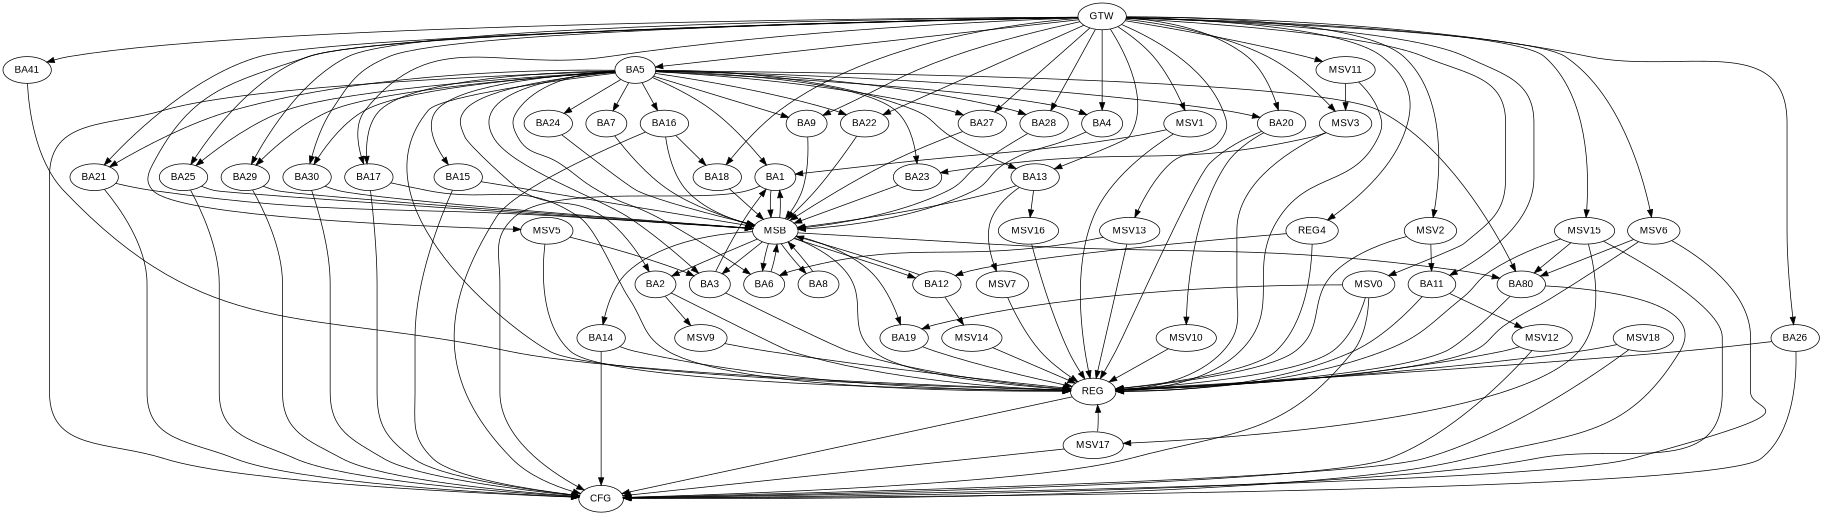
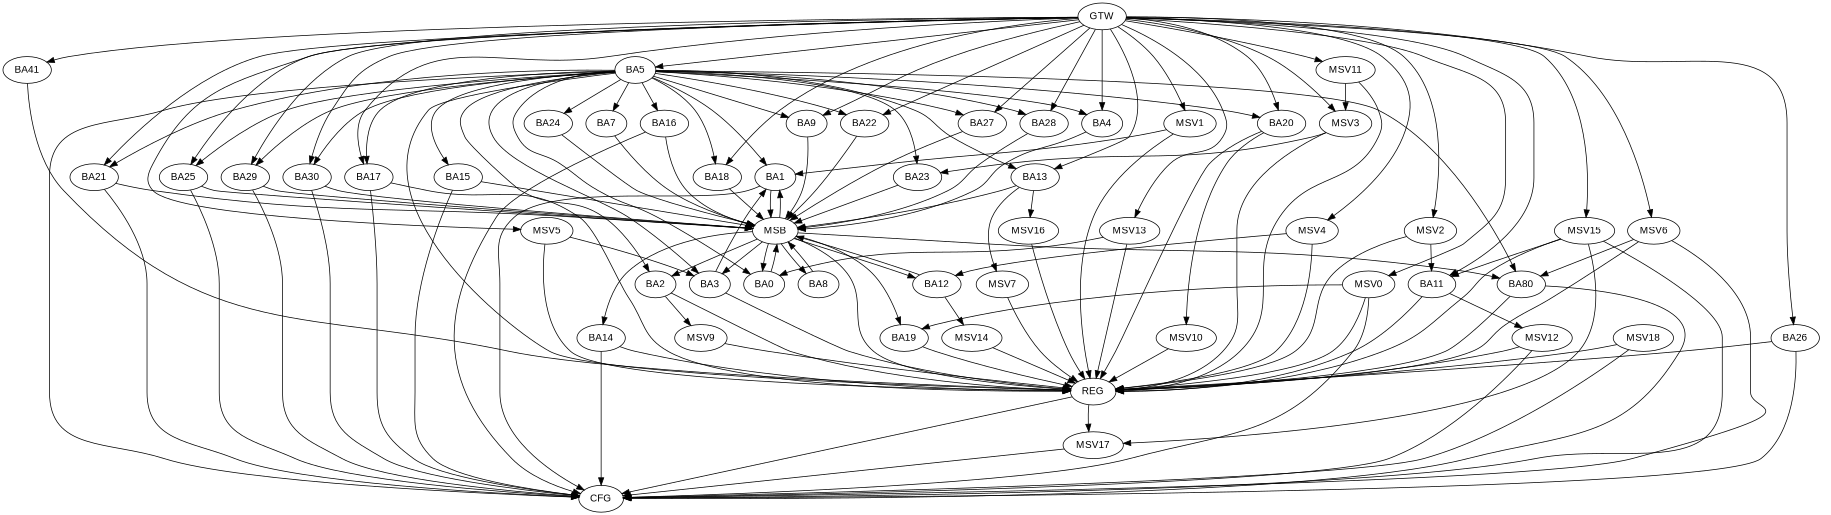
edge "BA16" -> "BA18": now "BA5" -> "BA18"
node "REG4": label "REG4" -> "MSV4"
edge "MSV15" -> "BA80": now "MSV15" -> "BA11"
node "BA6": label "BA6" -> "BA0"
edge "MSV17" -> "REG": reversed
